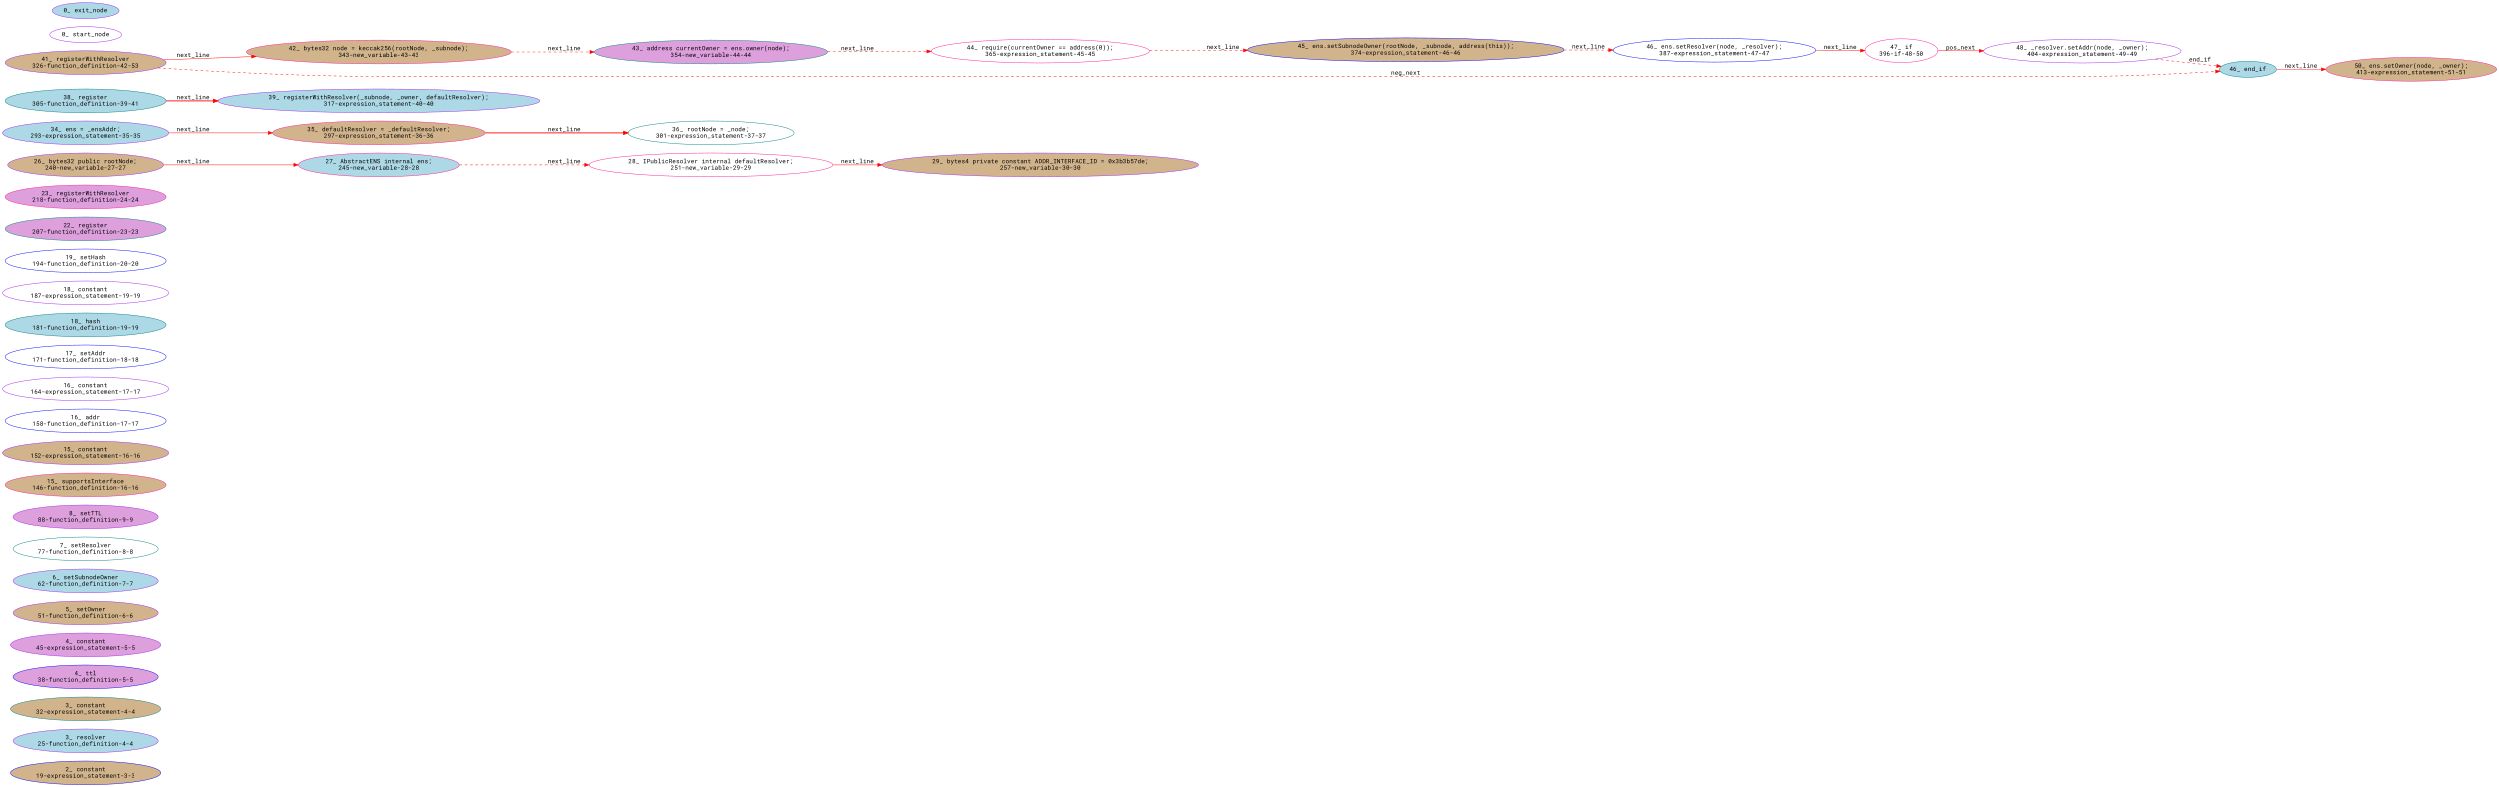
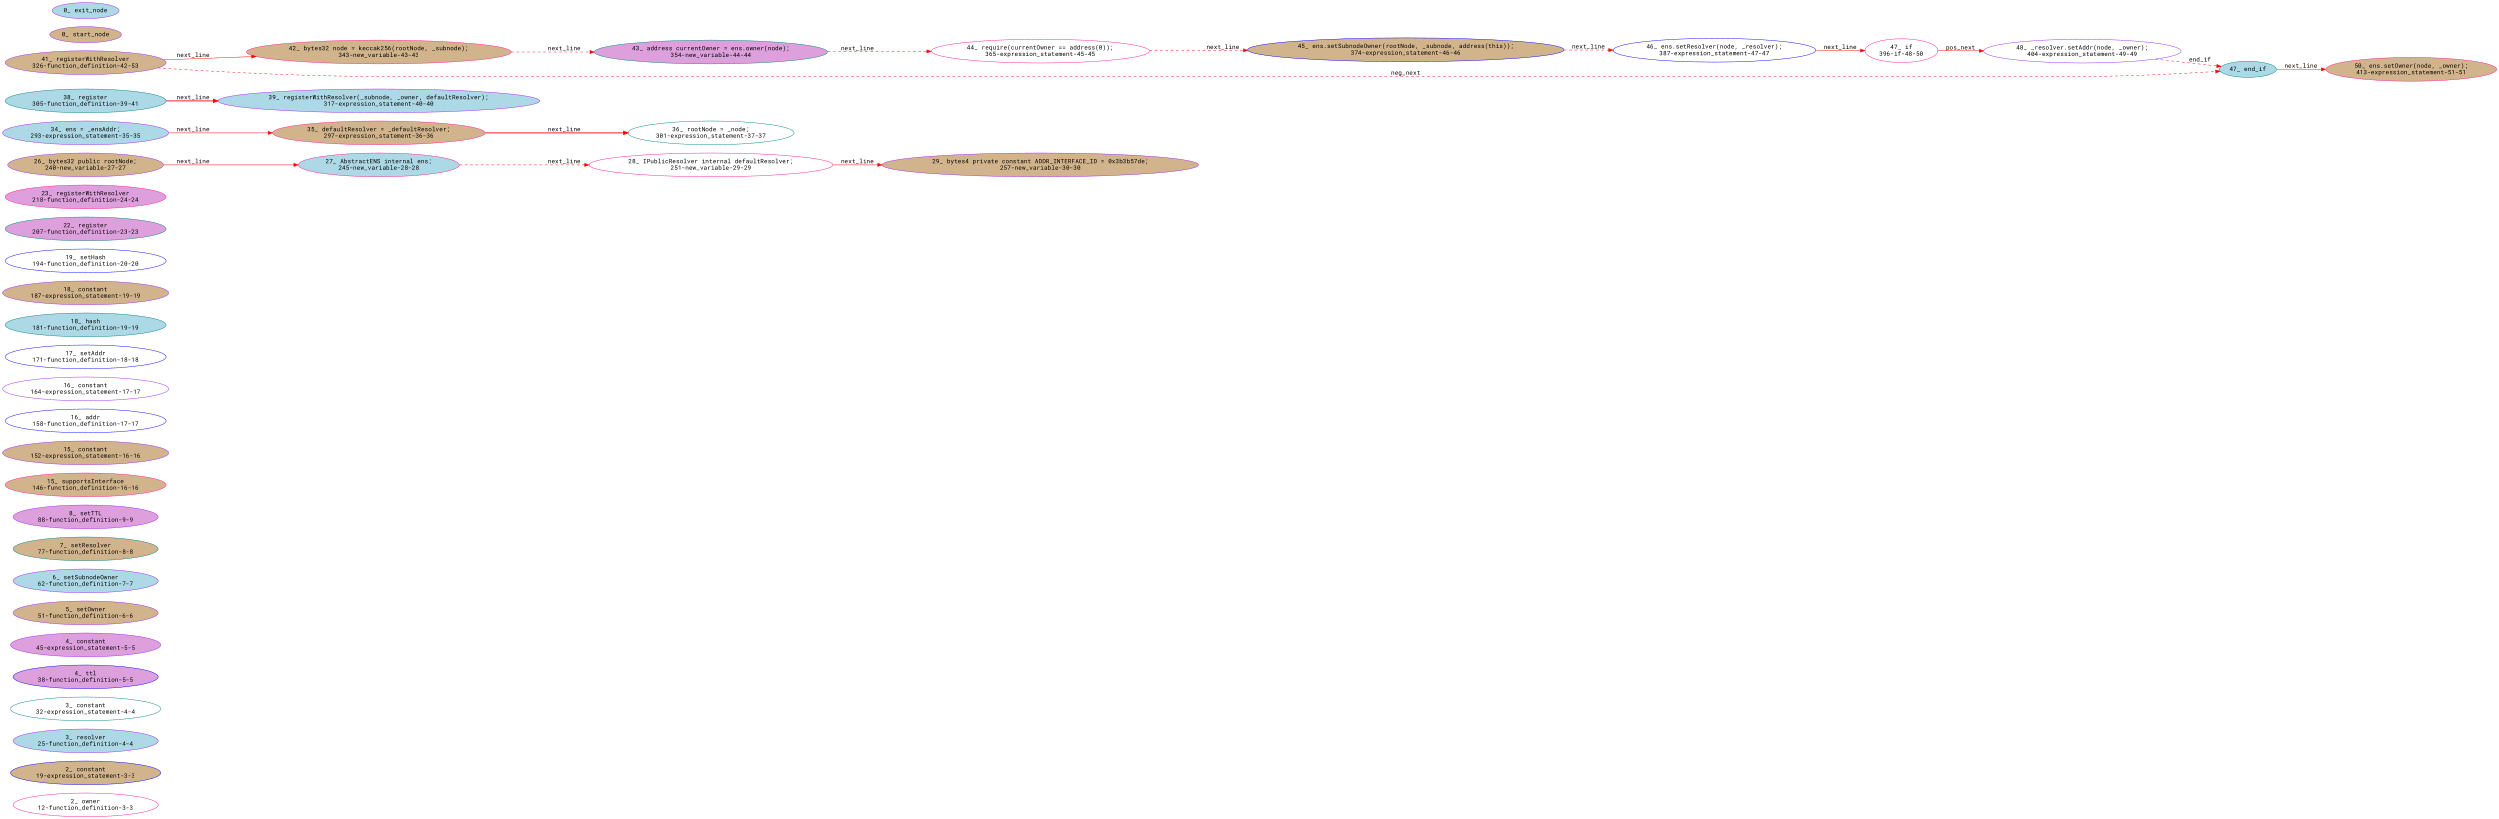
node "0_ start_node": fillcolor white -> tan
node "46_ end_if": label "46_ end_if" -> "47_ end_if"
node "18_ constant 187-expression_statement-19-19": fillcolor white -> tan
node "7_ setResolver 77-function_definition-8-8": fillcolor white -> tan
node "3_ constant 32-expression_statement-4-4": fillcolor tan -> white
node "2_ owner 12-function_definition-3-3": added
